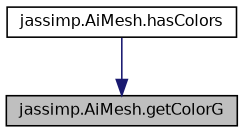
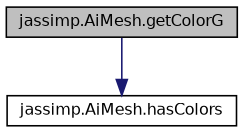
edge "jassimp.AiMesh.hasColors" -> "jassimp.AiMesh.getColorG": reversed
